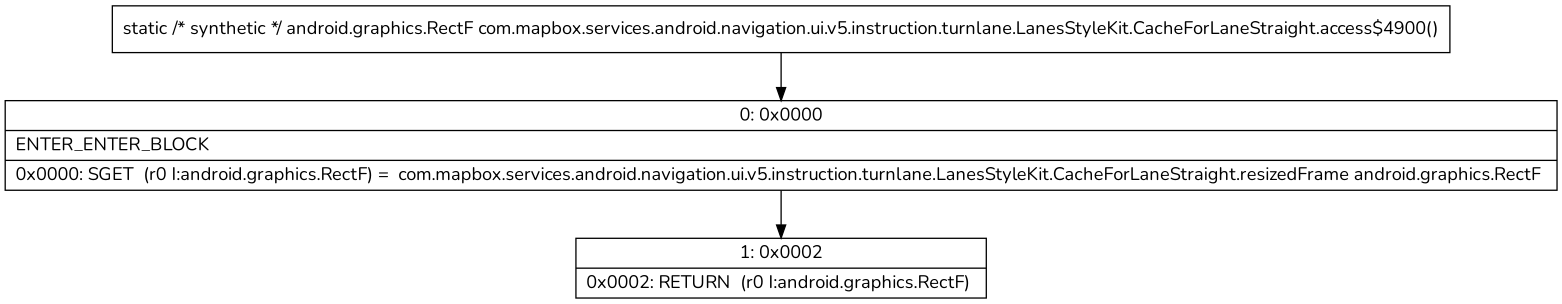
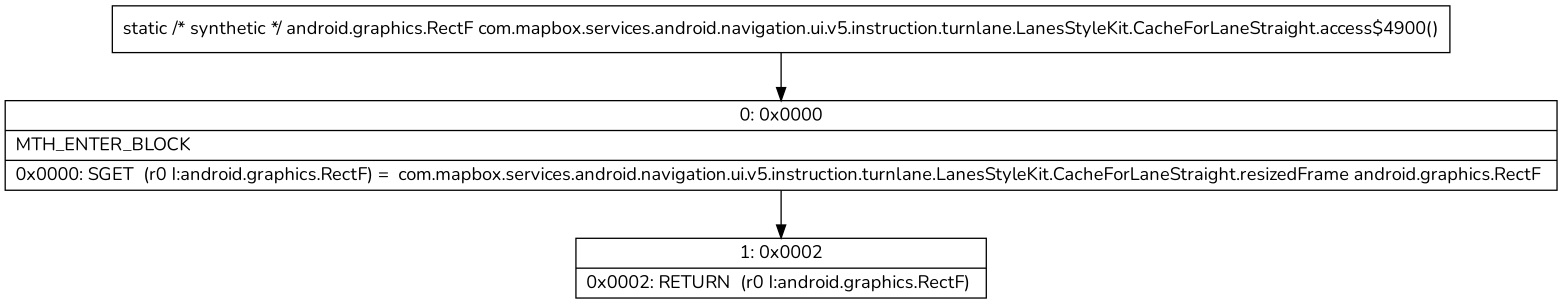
node "0: 0x0000": text "ENTER_ENTER_BLOCK" -> "MTH_ENTER_BLOCK"
